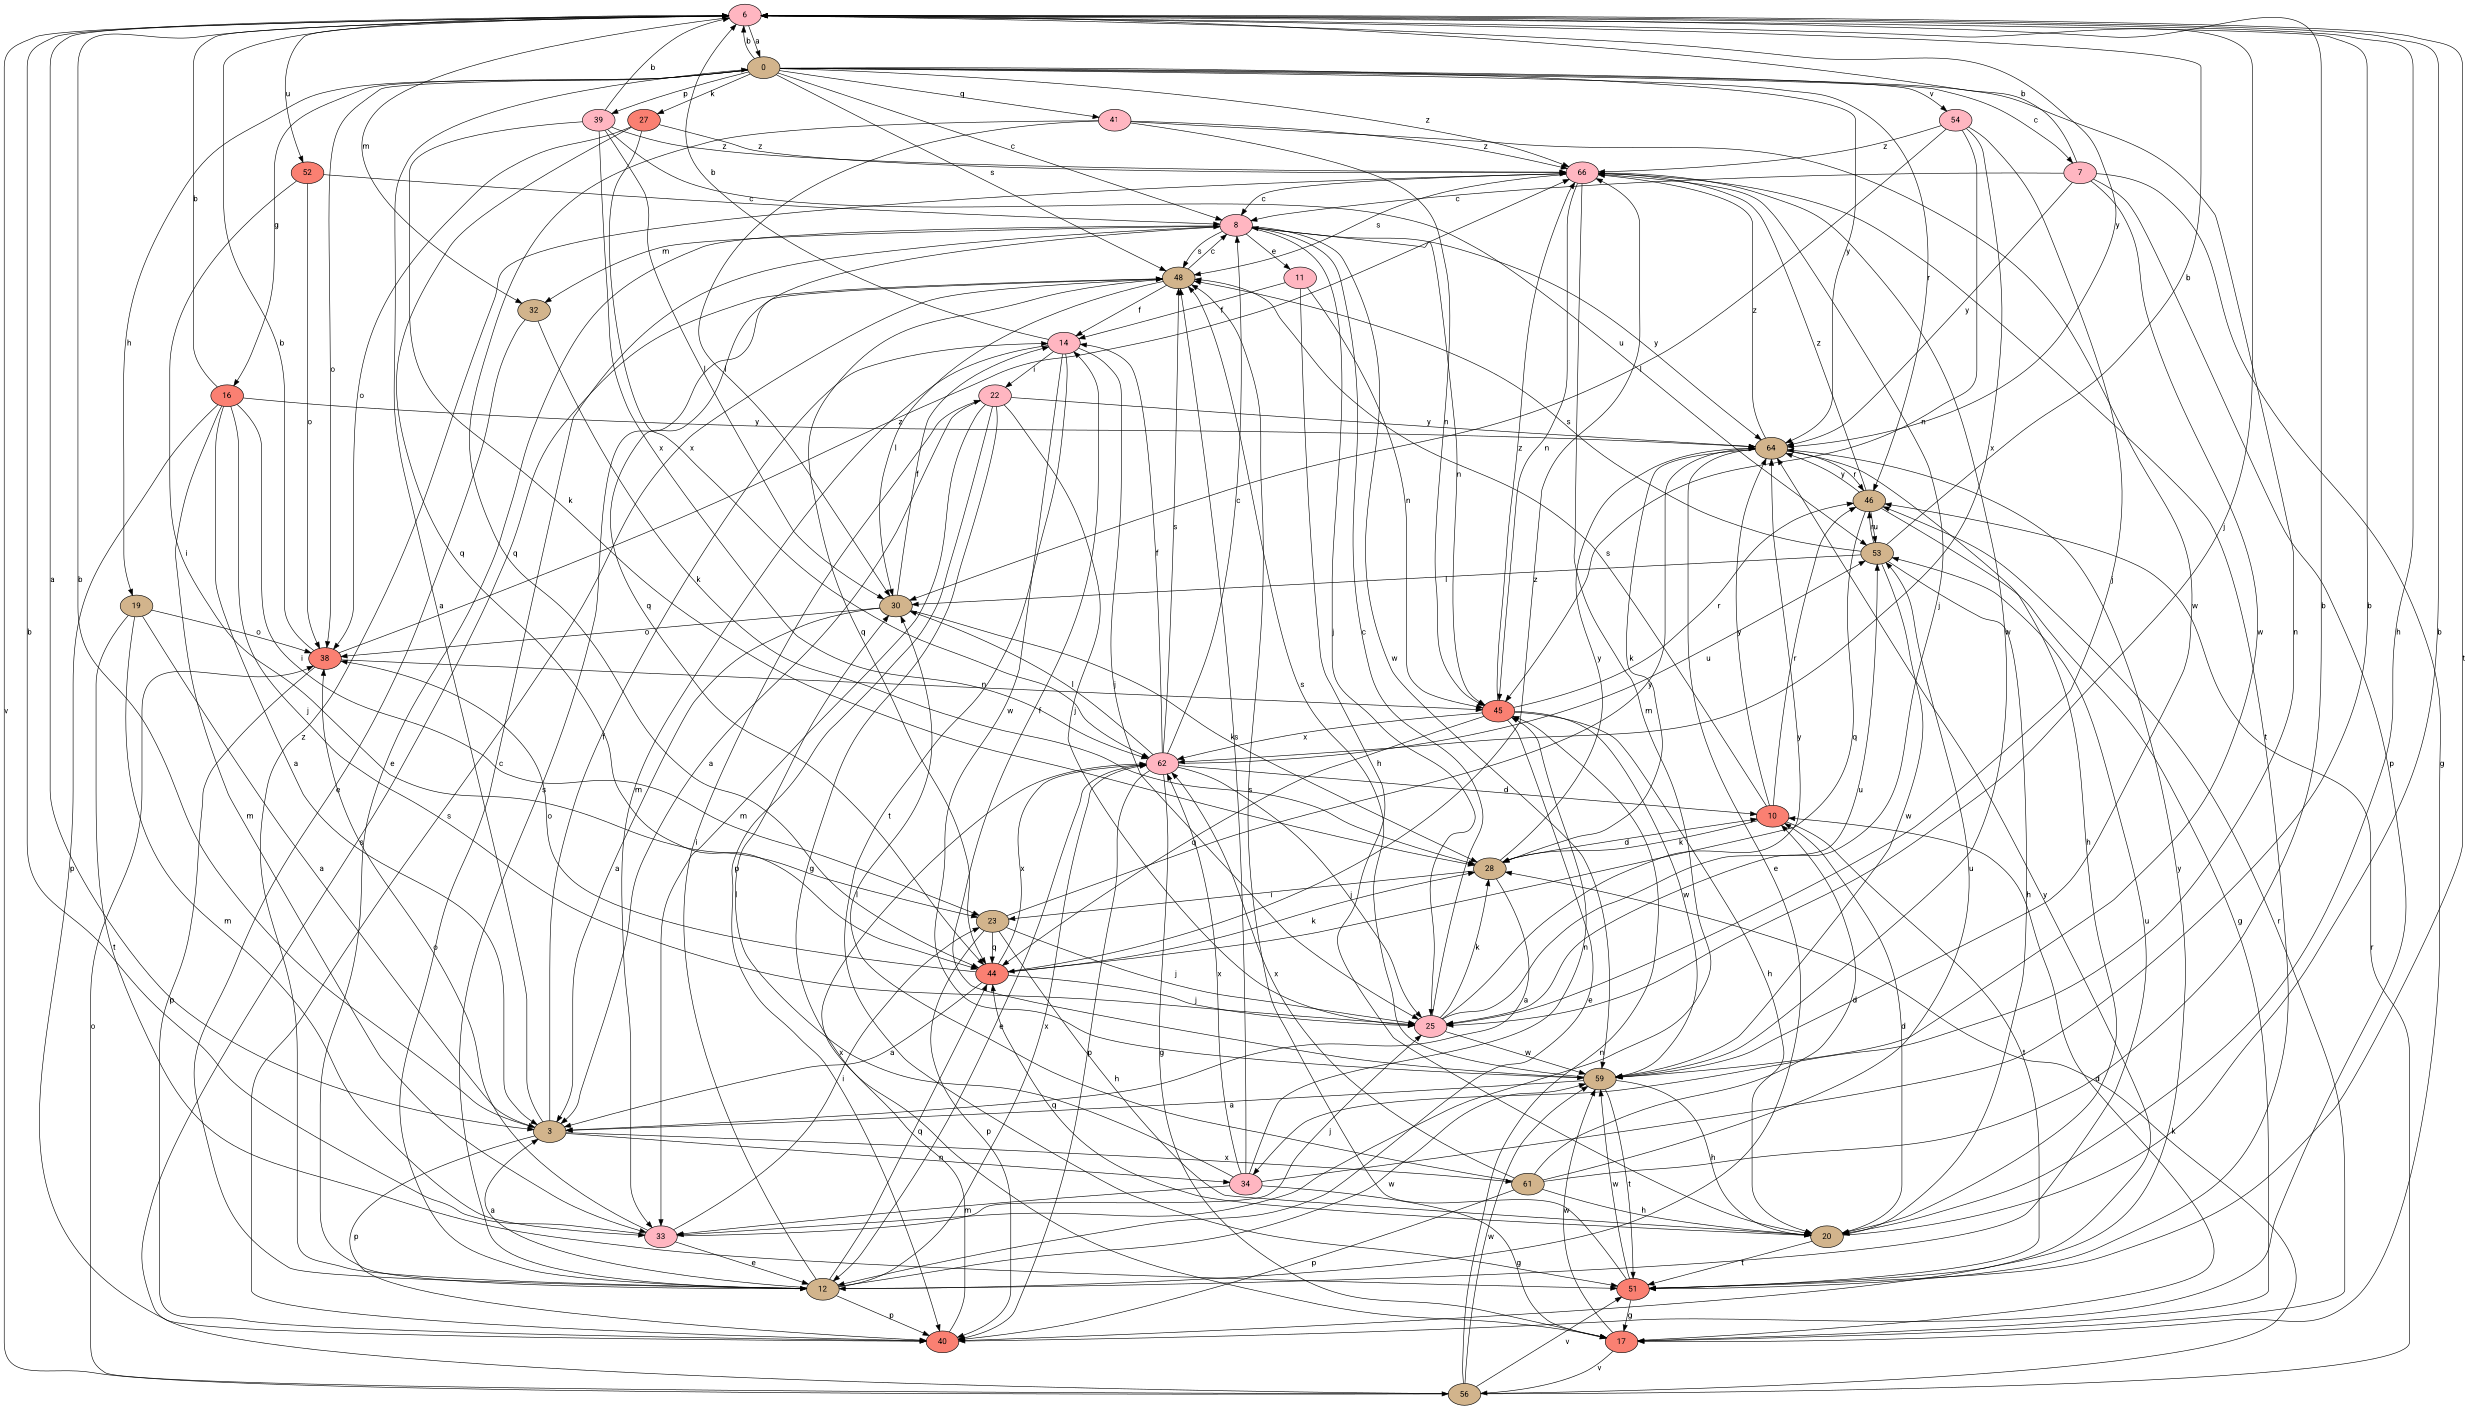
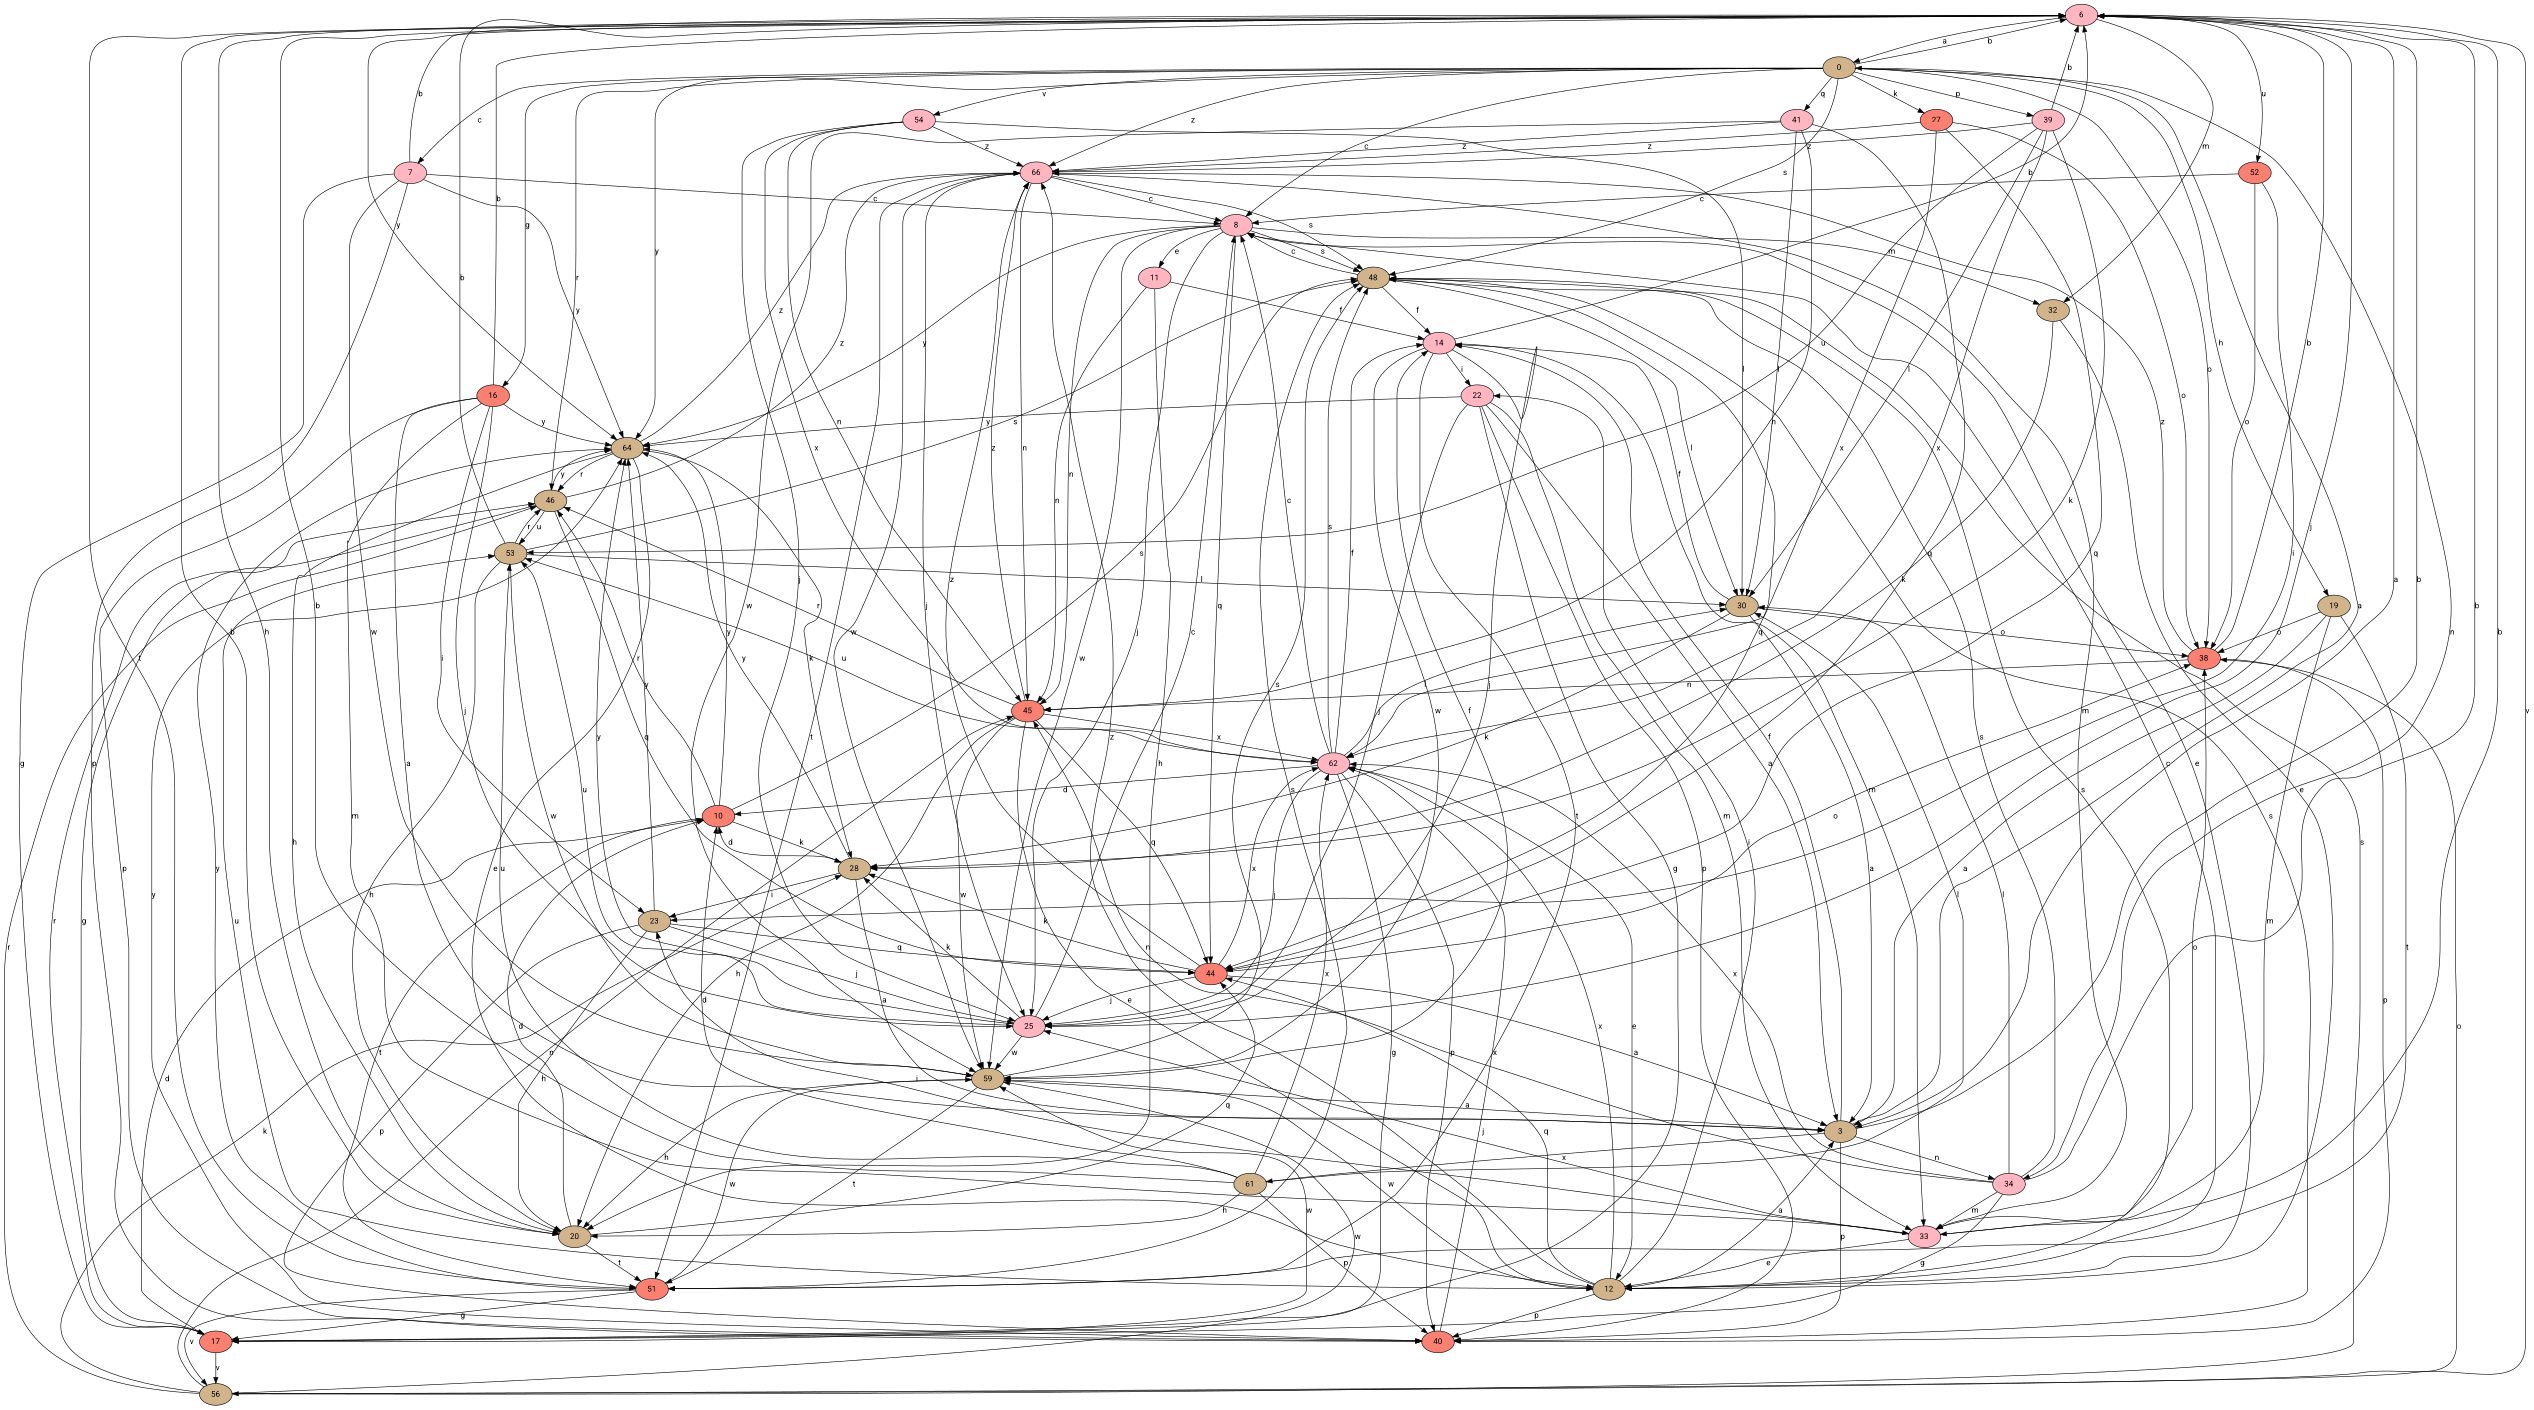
edge "56" -> "51": reversed
